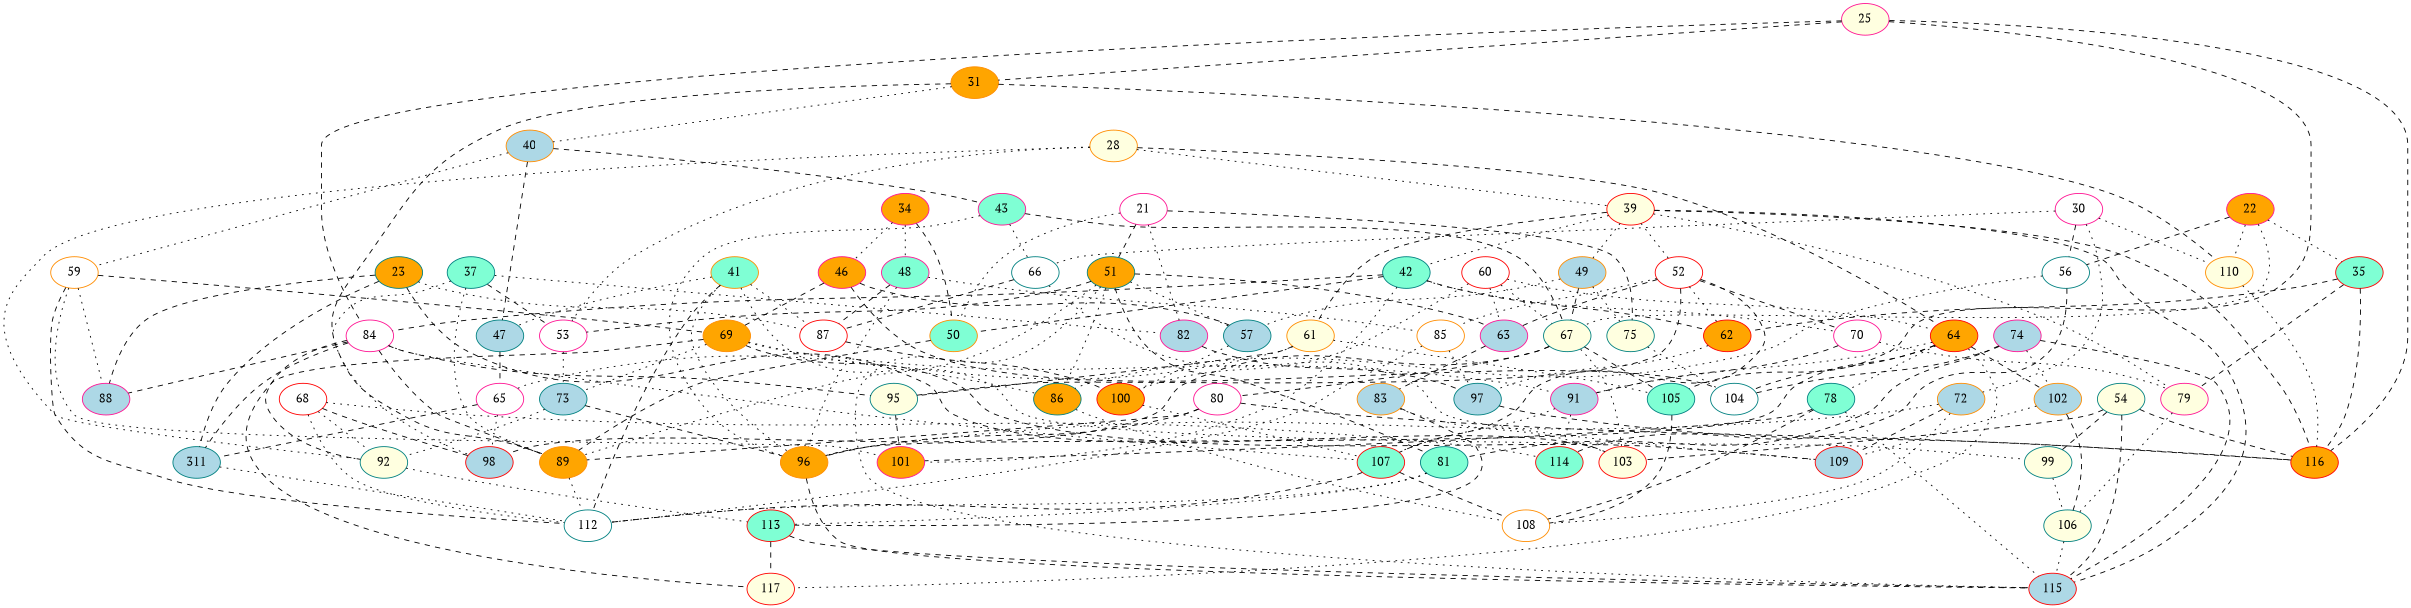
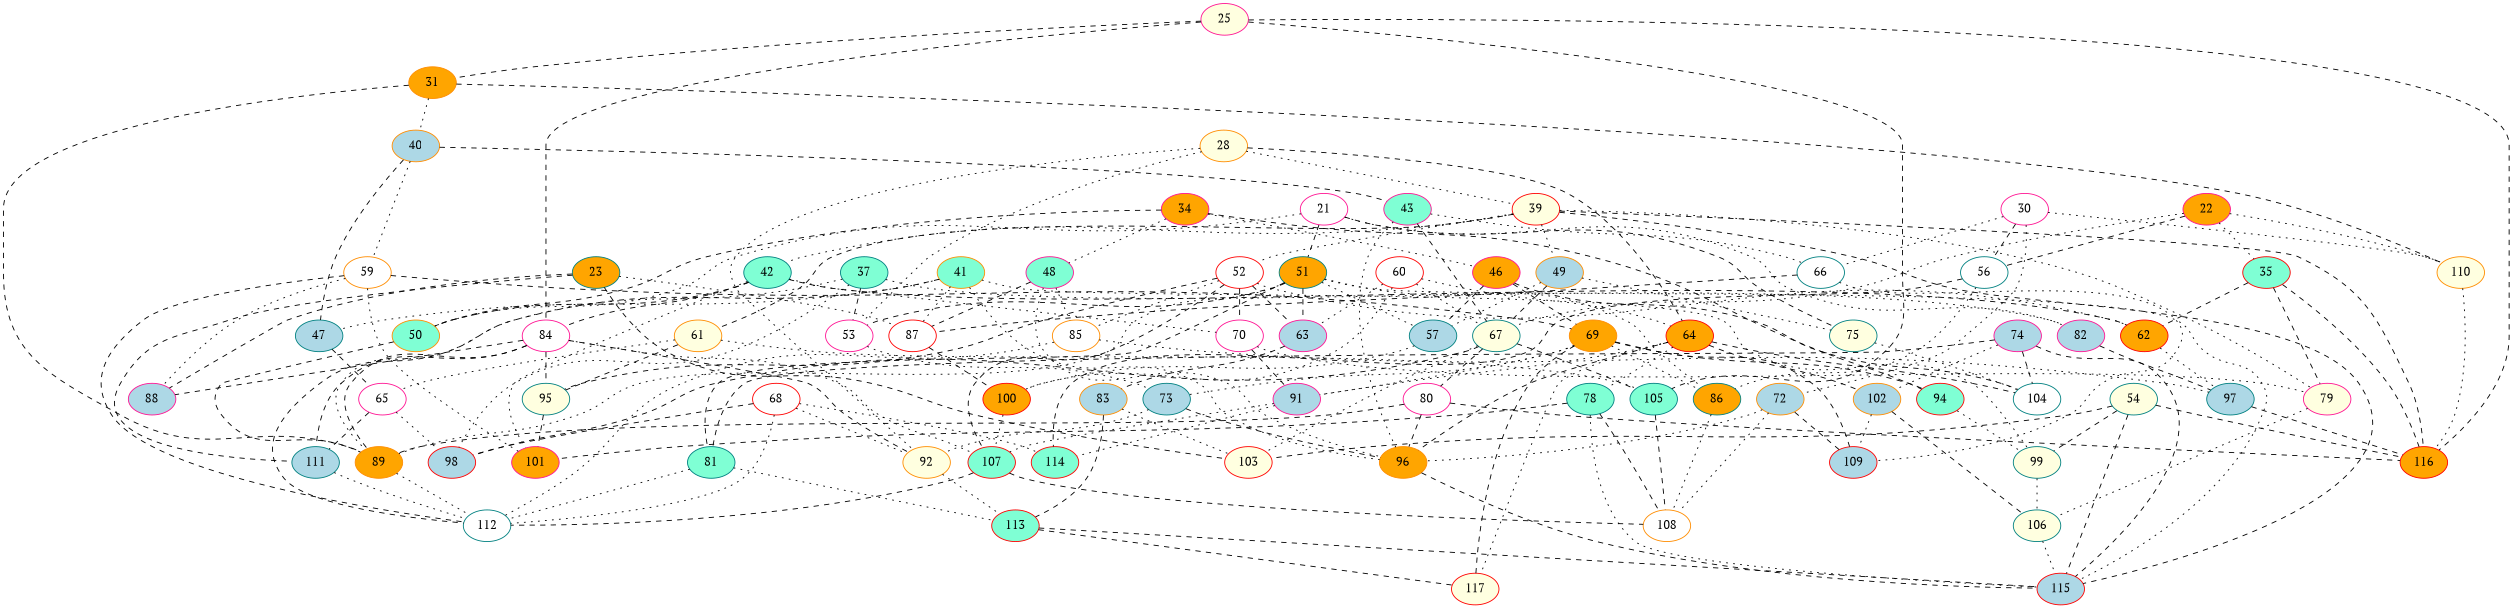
node "94": added
node "311": label "311" -> "111"
node "92": color teal -> darkorange
